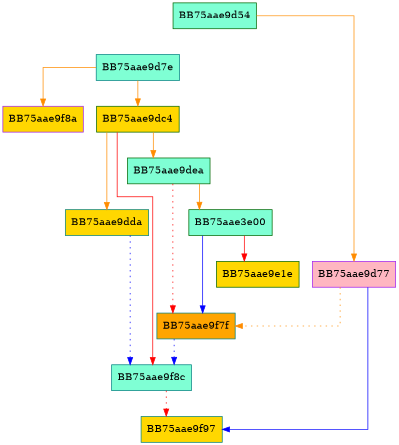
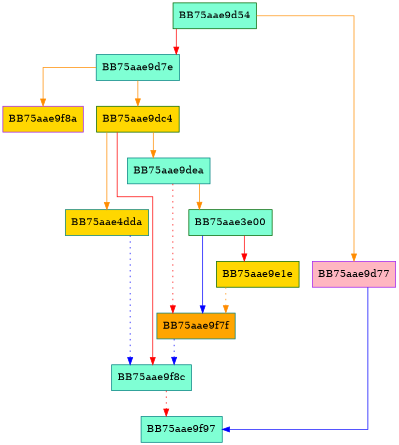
edge "BB75aae9d54" -> "BB75aae9d7e": added
node "BB75aae9dea": color darkgreen -> teal
node "BB75aae9dda": label "BB75aae9dda" -> "BB75aae4dda"
edge "BB75aae9d77" -> "BB75aae9f7f": now "BB75aae9e1e" -> "BB75aae9f7f"
node "BB75aae9f97": fillcolor gold -> aquamarine
